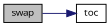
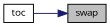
edge "swap" -> "toc": reversed
